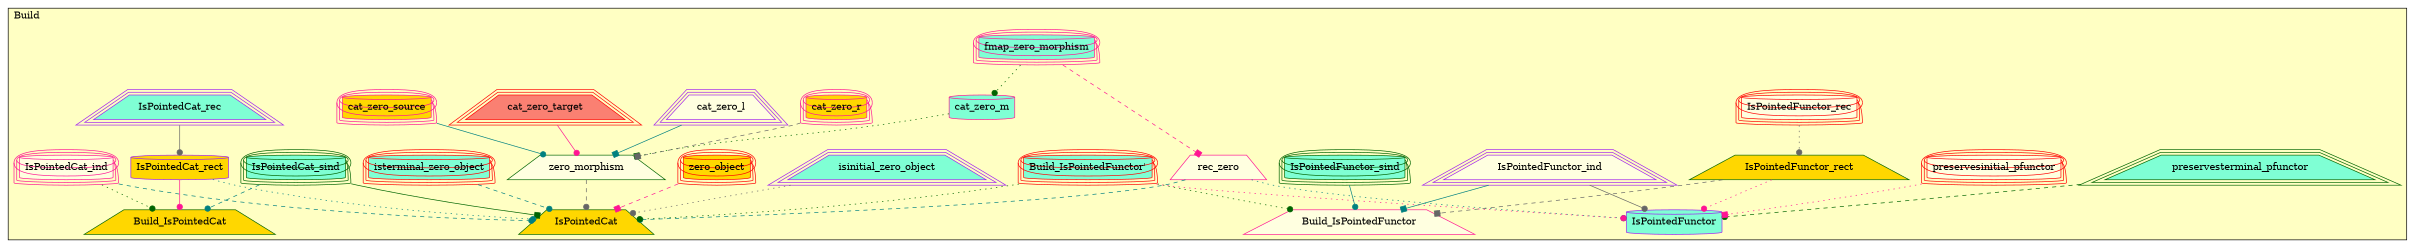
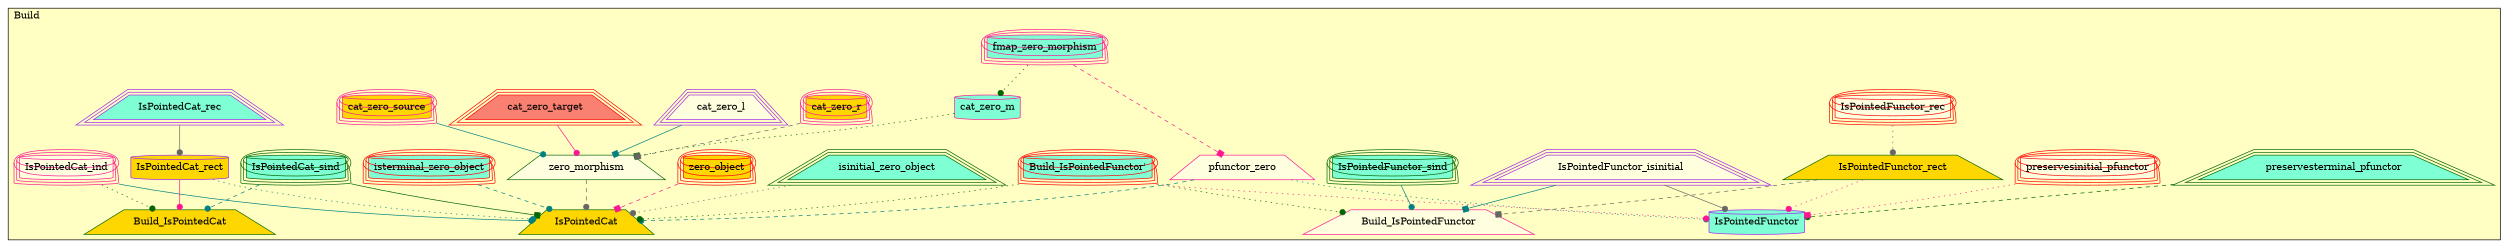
node "isinitial_zero_object": color purple -> darkgreen
node "rec_zero": label "rec_zero" -> "pfunctor_zero"
node "IsPointedFunctor_ind": label "IsPointedFunctor_ind" -> "IsPointedFunctor_isinitial"
edge "IsPointedCat_ind" -> "IsPointedCat": style dashed -> solid
